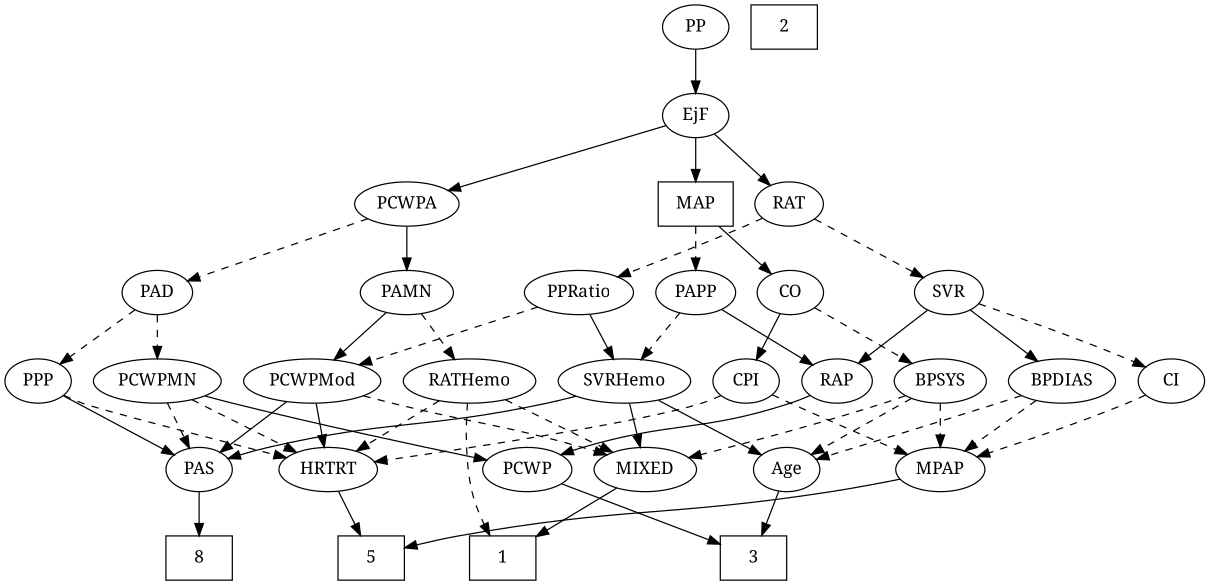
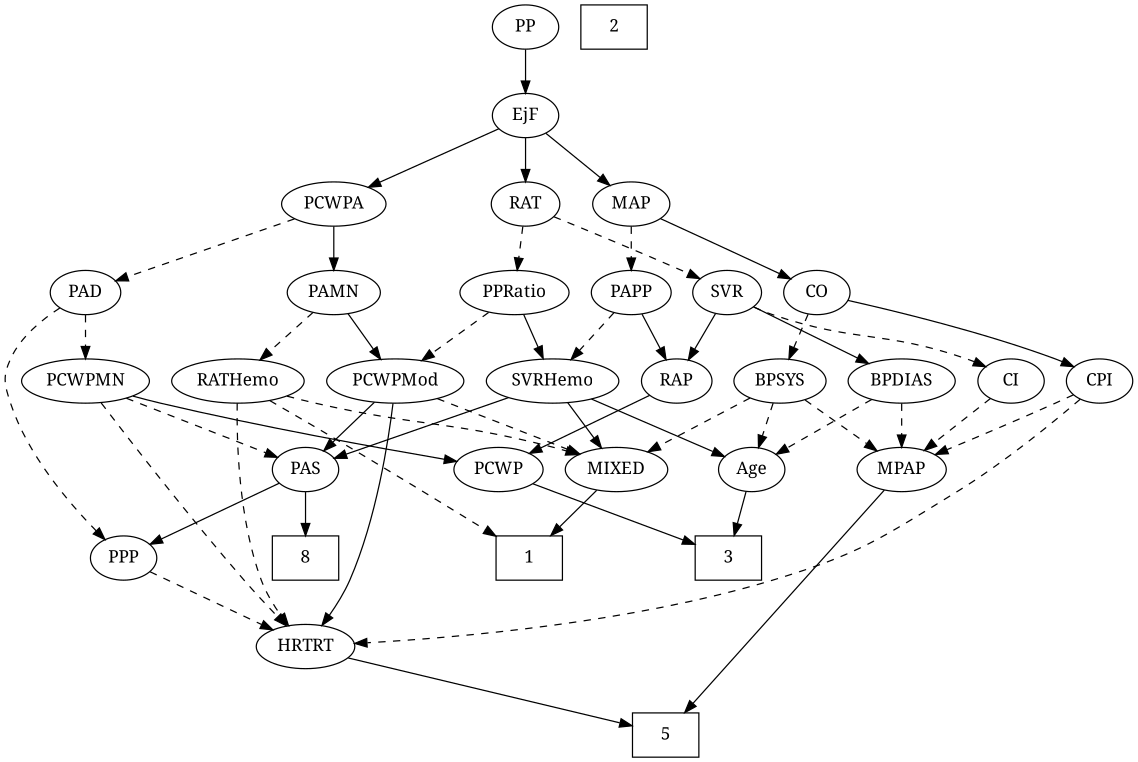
node "MAP": shape box -> ellipse
edge "PPP" -> "PAS": reversed
